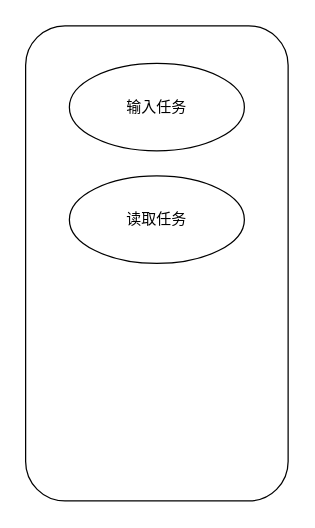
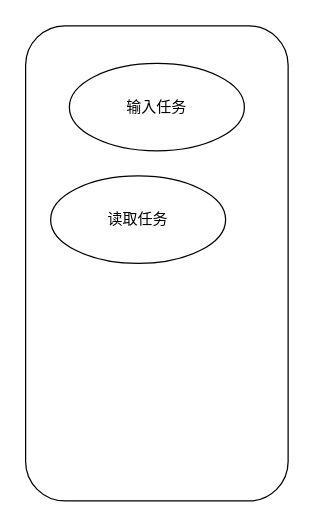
node "读取任务": moved (157, 219) -> (138, 219)
